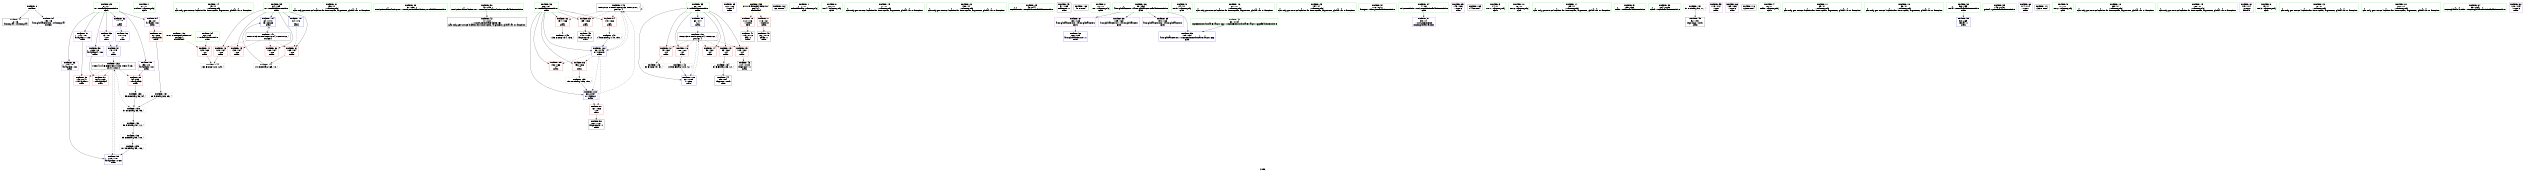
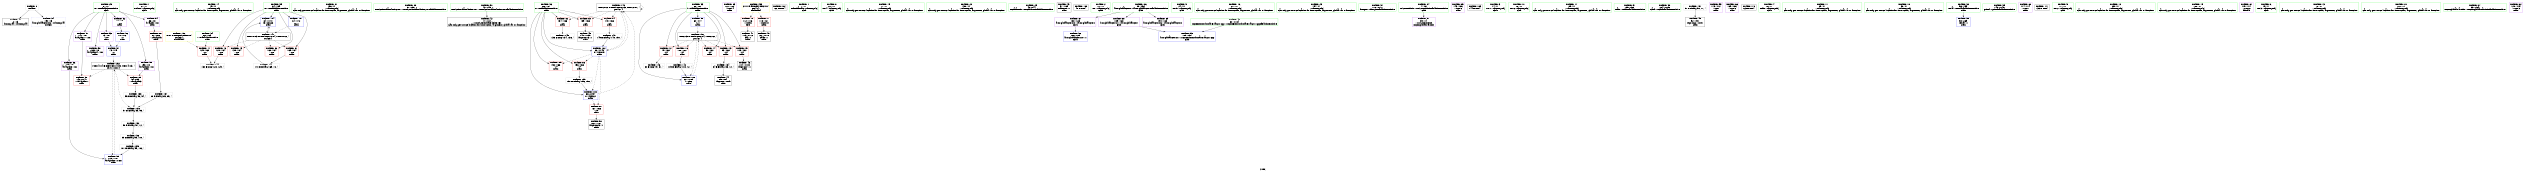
edge "NodeID: 26" -> "NodeID: 93": now "NodeID: 68" -> "NodeID: 93"
edge "NodeID: 101" -> "NodeID: 81": now "NodeID: 101" -> "NodeID: 147"
node "NodeID: 92": text "InitD" -> "Glob"
node "NodeID: 86": text "stdin" -> "main"
node "NodeID: 91": removed
